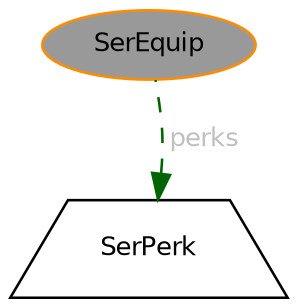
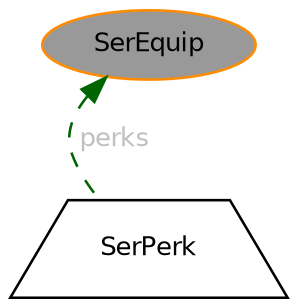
edge "SerEquip" -> "SerPerk": reversed
